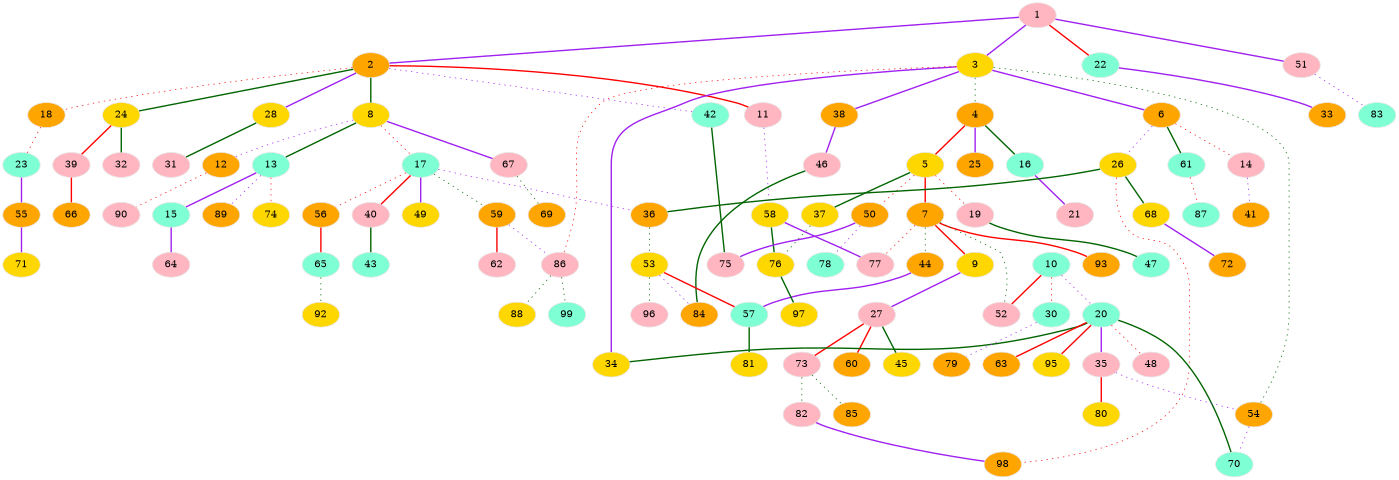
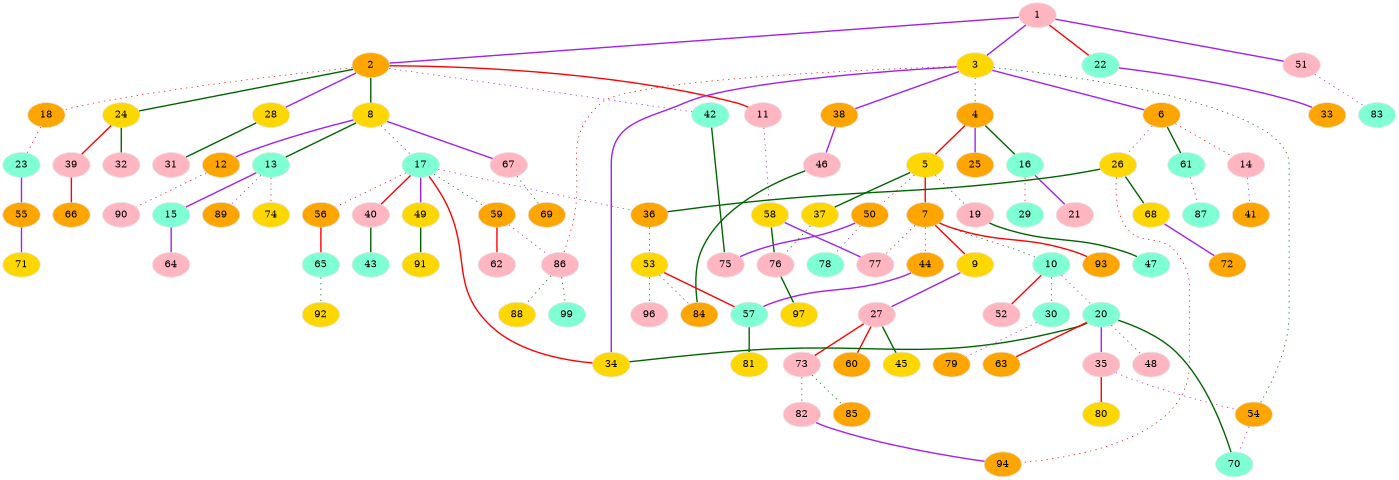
edge "8" -- "12": style dotted -> bold
node "29": added
edge "7" -- "52": now "7" -- "10"
node "91": added
node "76": fillcolor gold -> lightpink
edge "17" -- "34": added
node "95": removed
node "98": label "98" -> "94"
